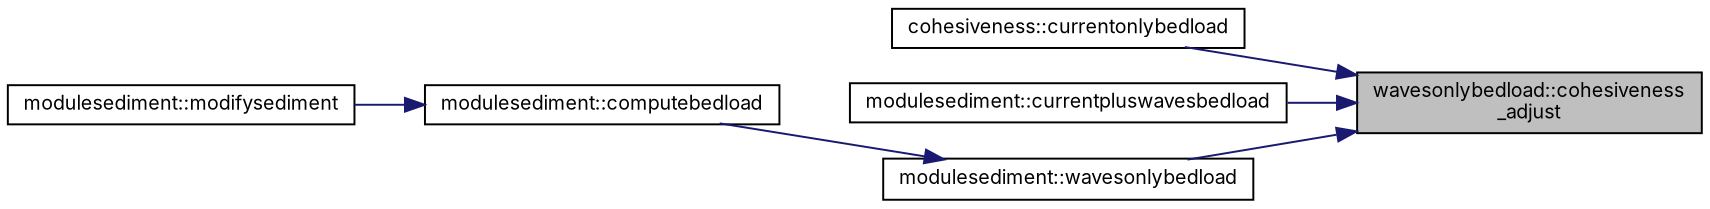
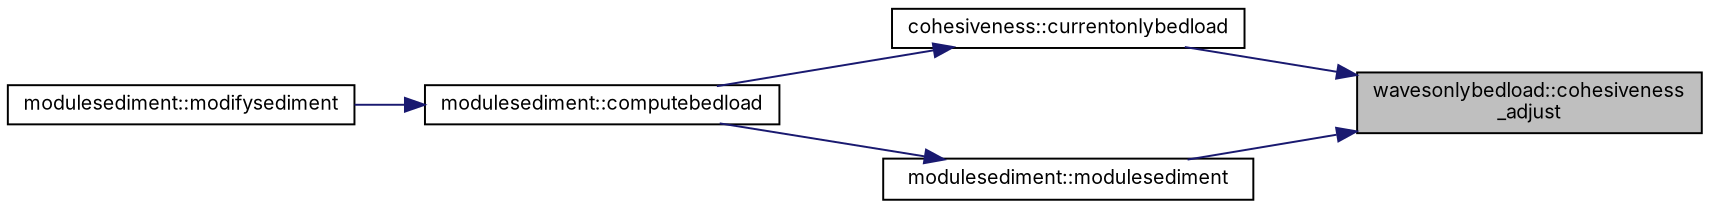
edge "modulesediment::computebedload" -> "cohesiveness::currentonlybedload": added
node "modulesediment::currentpluswavesbedload": removed
node "modulesediment::wavesonlybedload": label "modulesediment::wavesonlybedload" -> "modulesediment::modulesediment"
